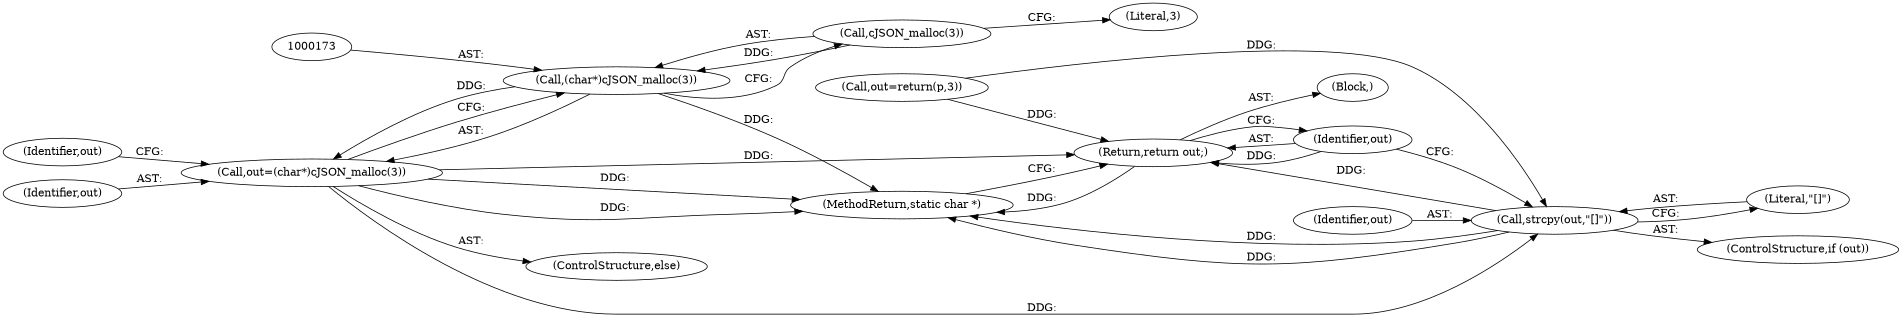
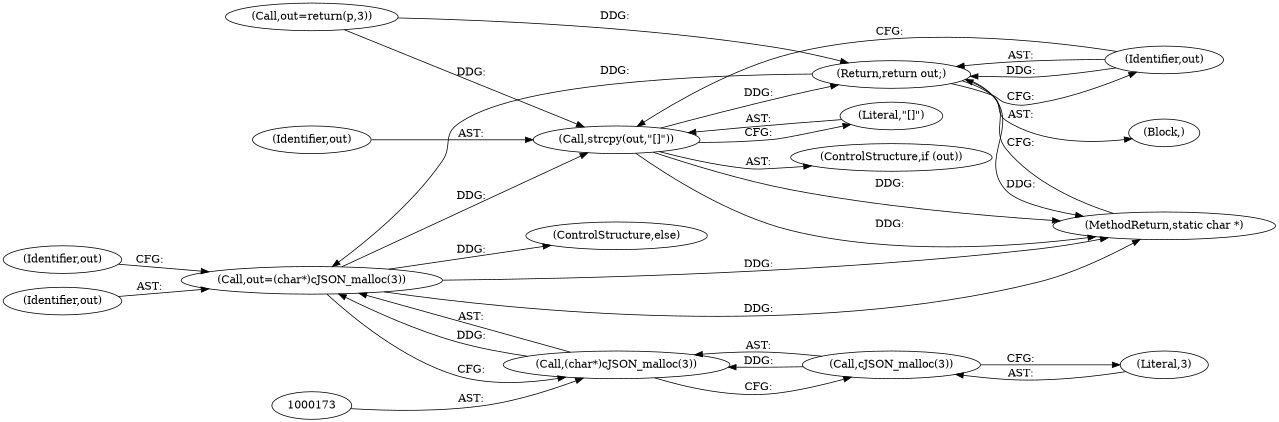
edge "(Call,(char*)cJSON_malloc(3))" -> "(MethodReturn,static char *)": removed, label "DDG:"
edge "(Call,out=(char*)cJSON_malloc(3))" -> "(Return,return out;)": reversed
edge "(Call,out=(char*)cJSON_malloc(3))" -> "(ControlStructure,else)": label "AST: " -> "DDG: "
edge "(Literal,3)" -> "(Call,cJSON_malloc(3))": added, label "AST:"
